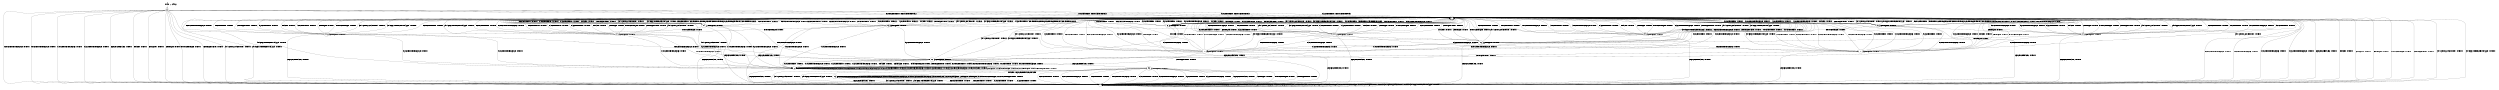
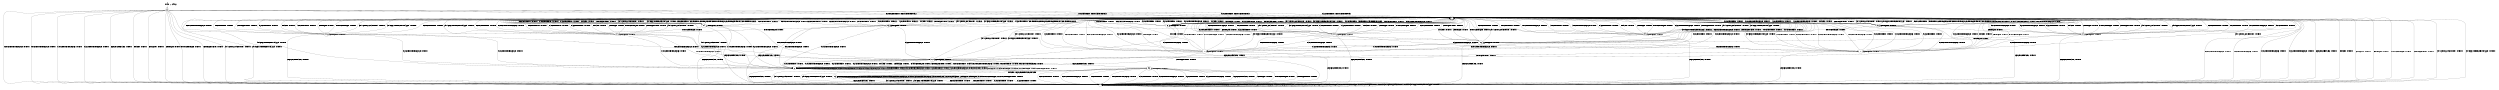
edge "s5" -> "s1": label "CHANGE_CIPHER_SPEC / TIMEOUT" -> "CHANGE_CIPHER_SPEC / WARNING"
